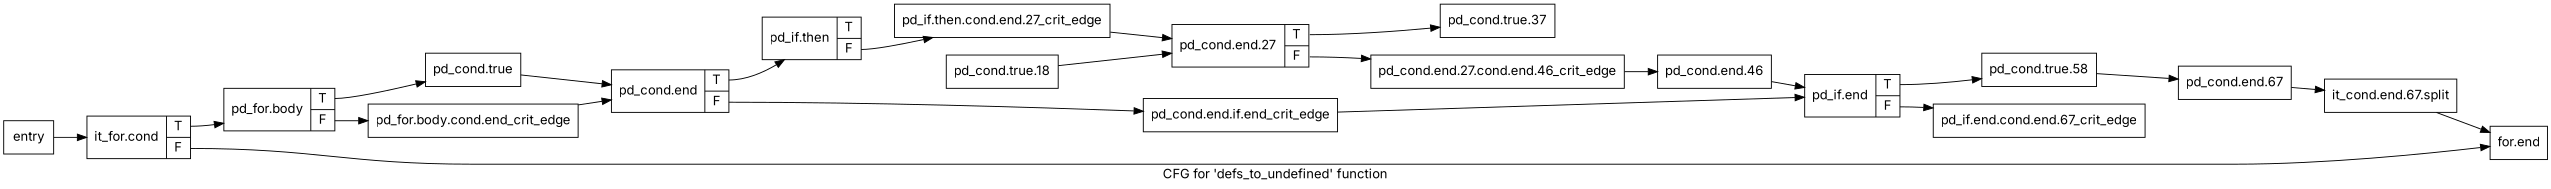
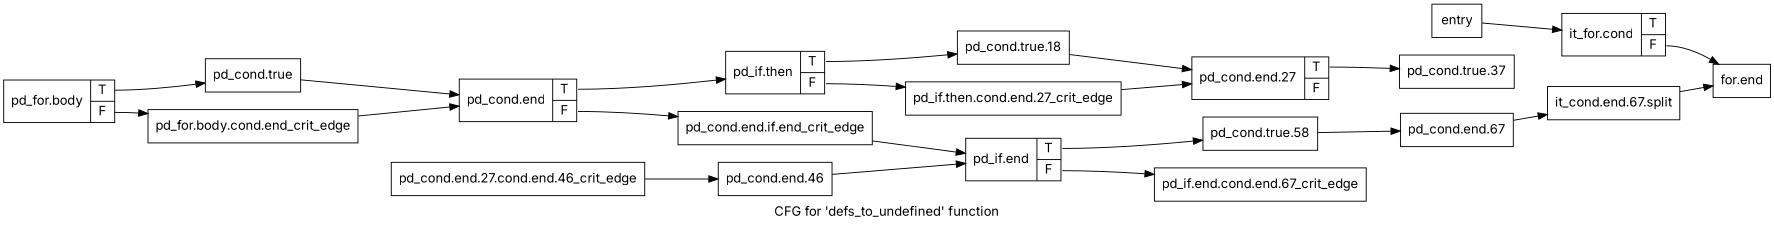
edge "pd_cond.end.27" -> "pd_cond.end.27.cond.end.46_crit_edge": removed
edge "pd_if.then" -> "pd_cond.true.18": added
edge "it_for.cond" -> "pd_for.body": removed
